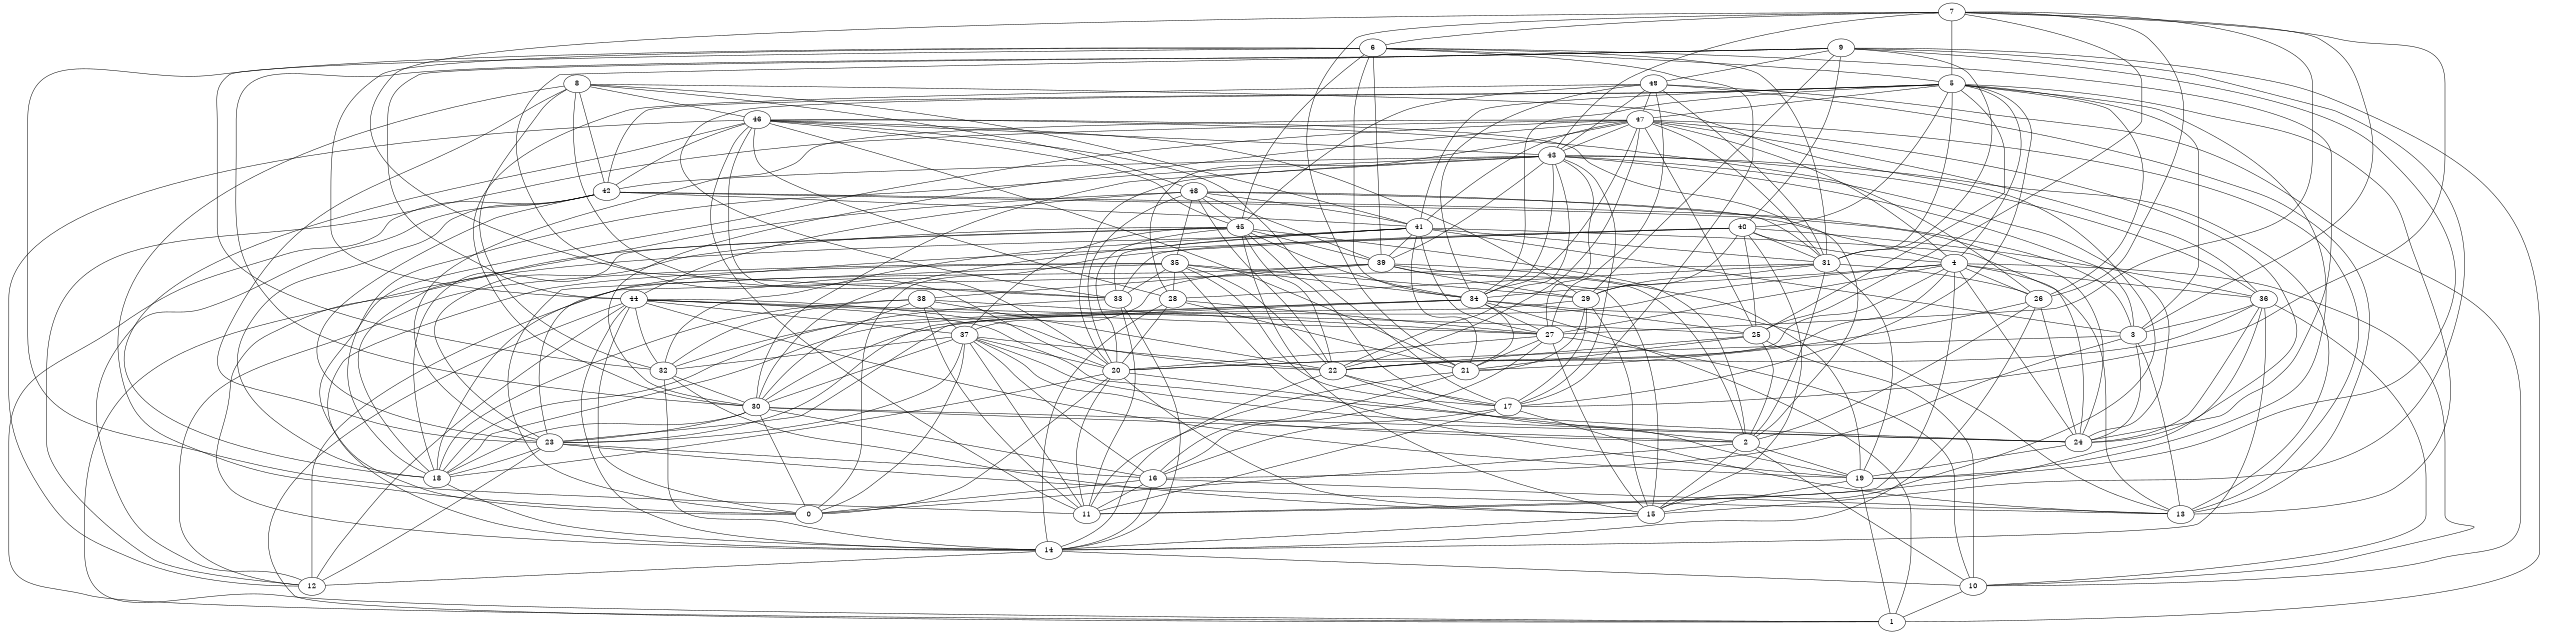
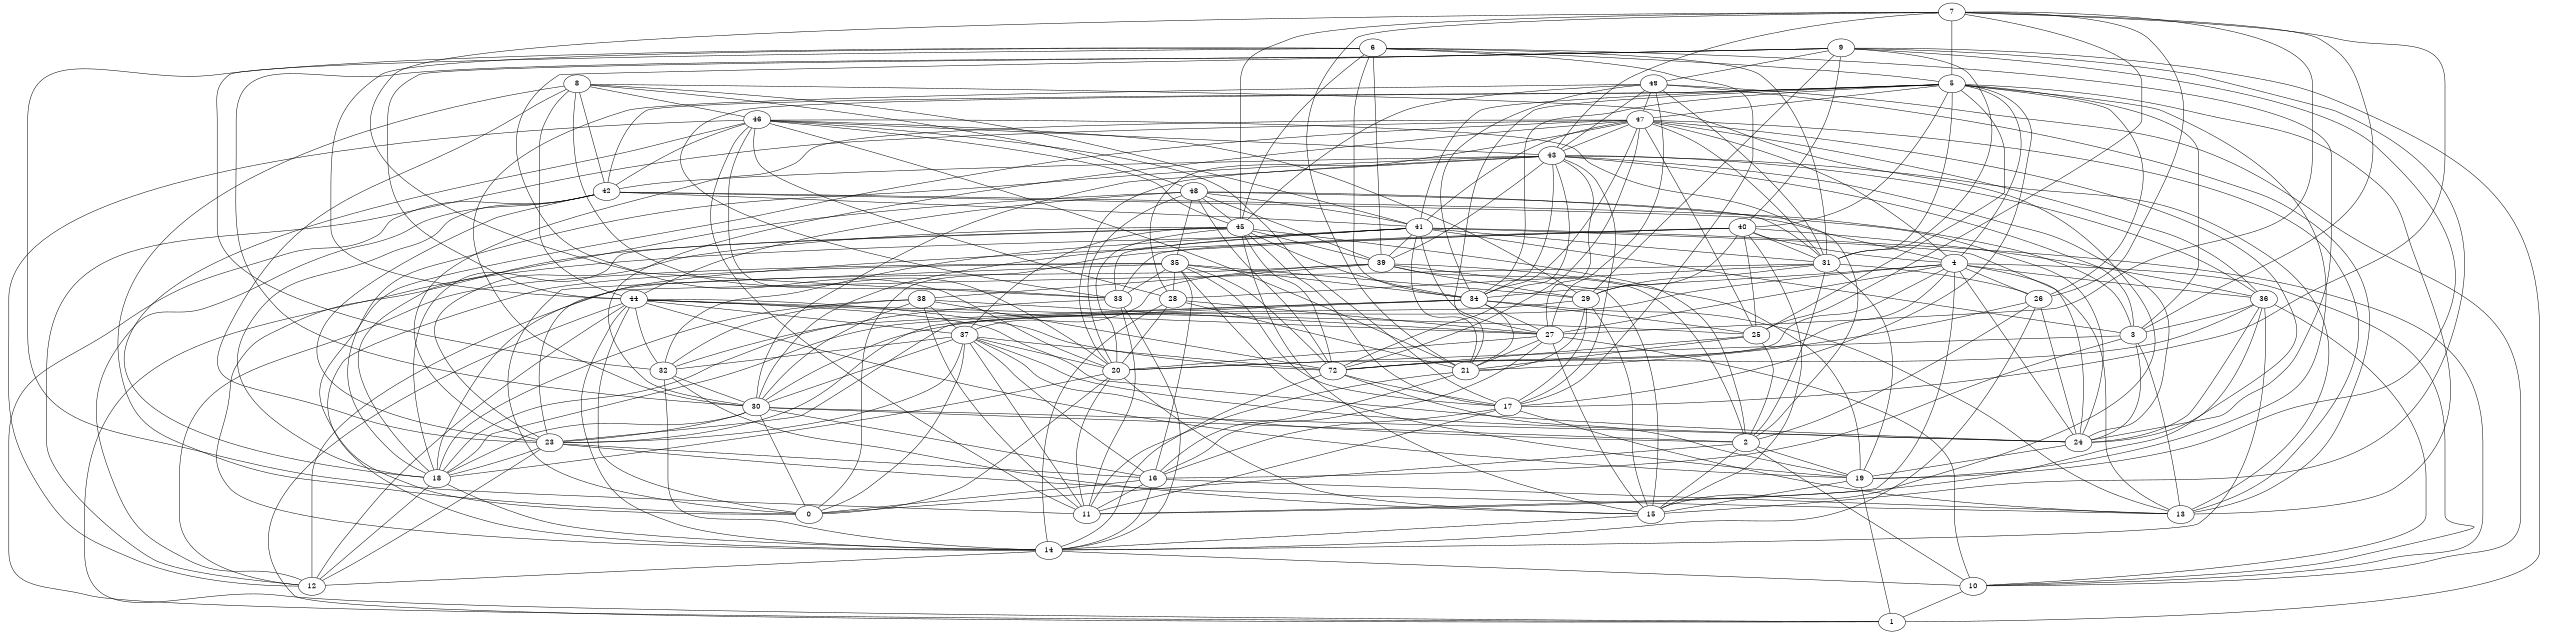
edge "7" -- "6": now "7" -- "45"
edge "5" -- "21": added
edge "46" -- "26": removed
edge "8" -- "32": now "8" -- "44"
node "22": label "22" -> "72"
edge "35" -- "16": added
edge "34" -- "1": removed
edge "20" -- "2": removed
edge "25" -- "10": now "41" -- "10"
edge "18" -- "12": added
